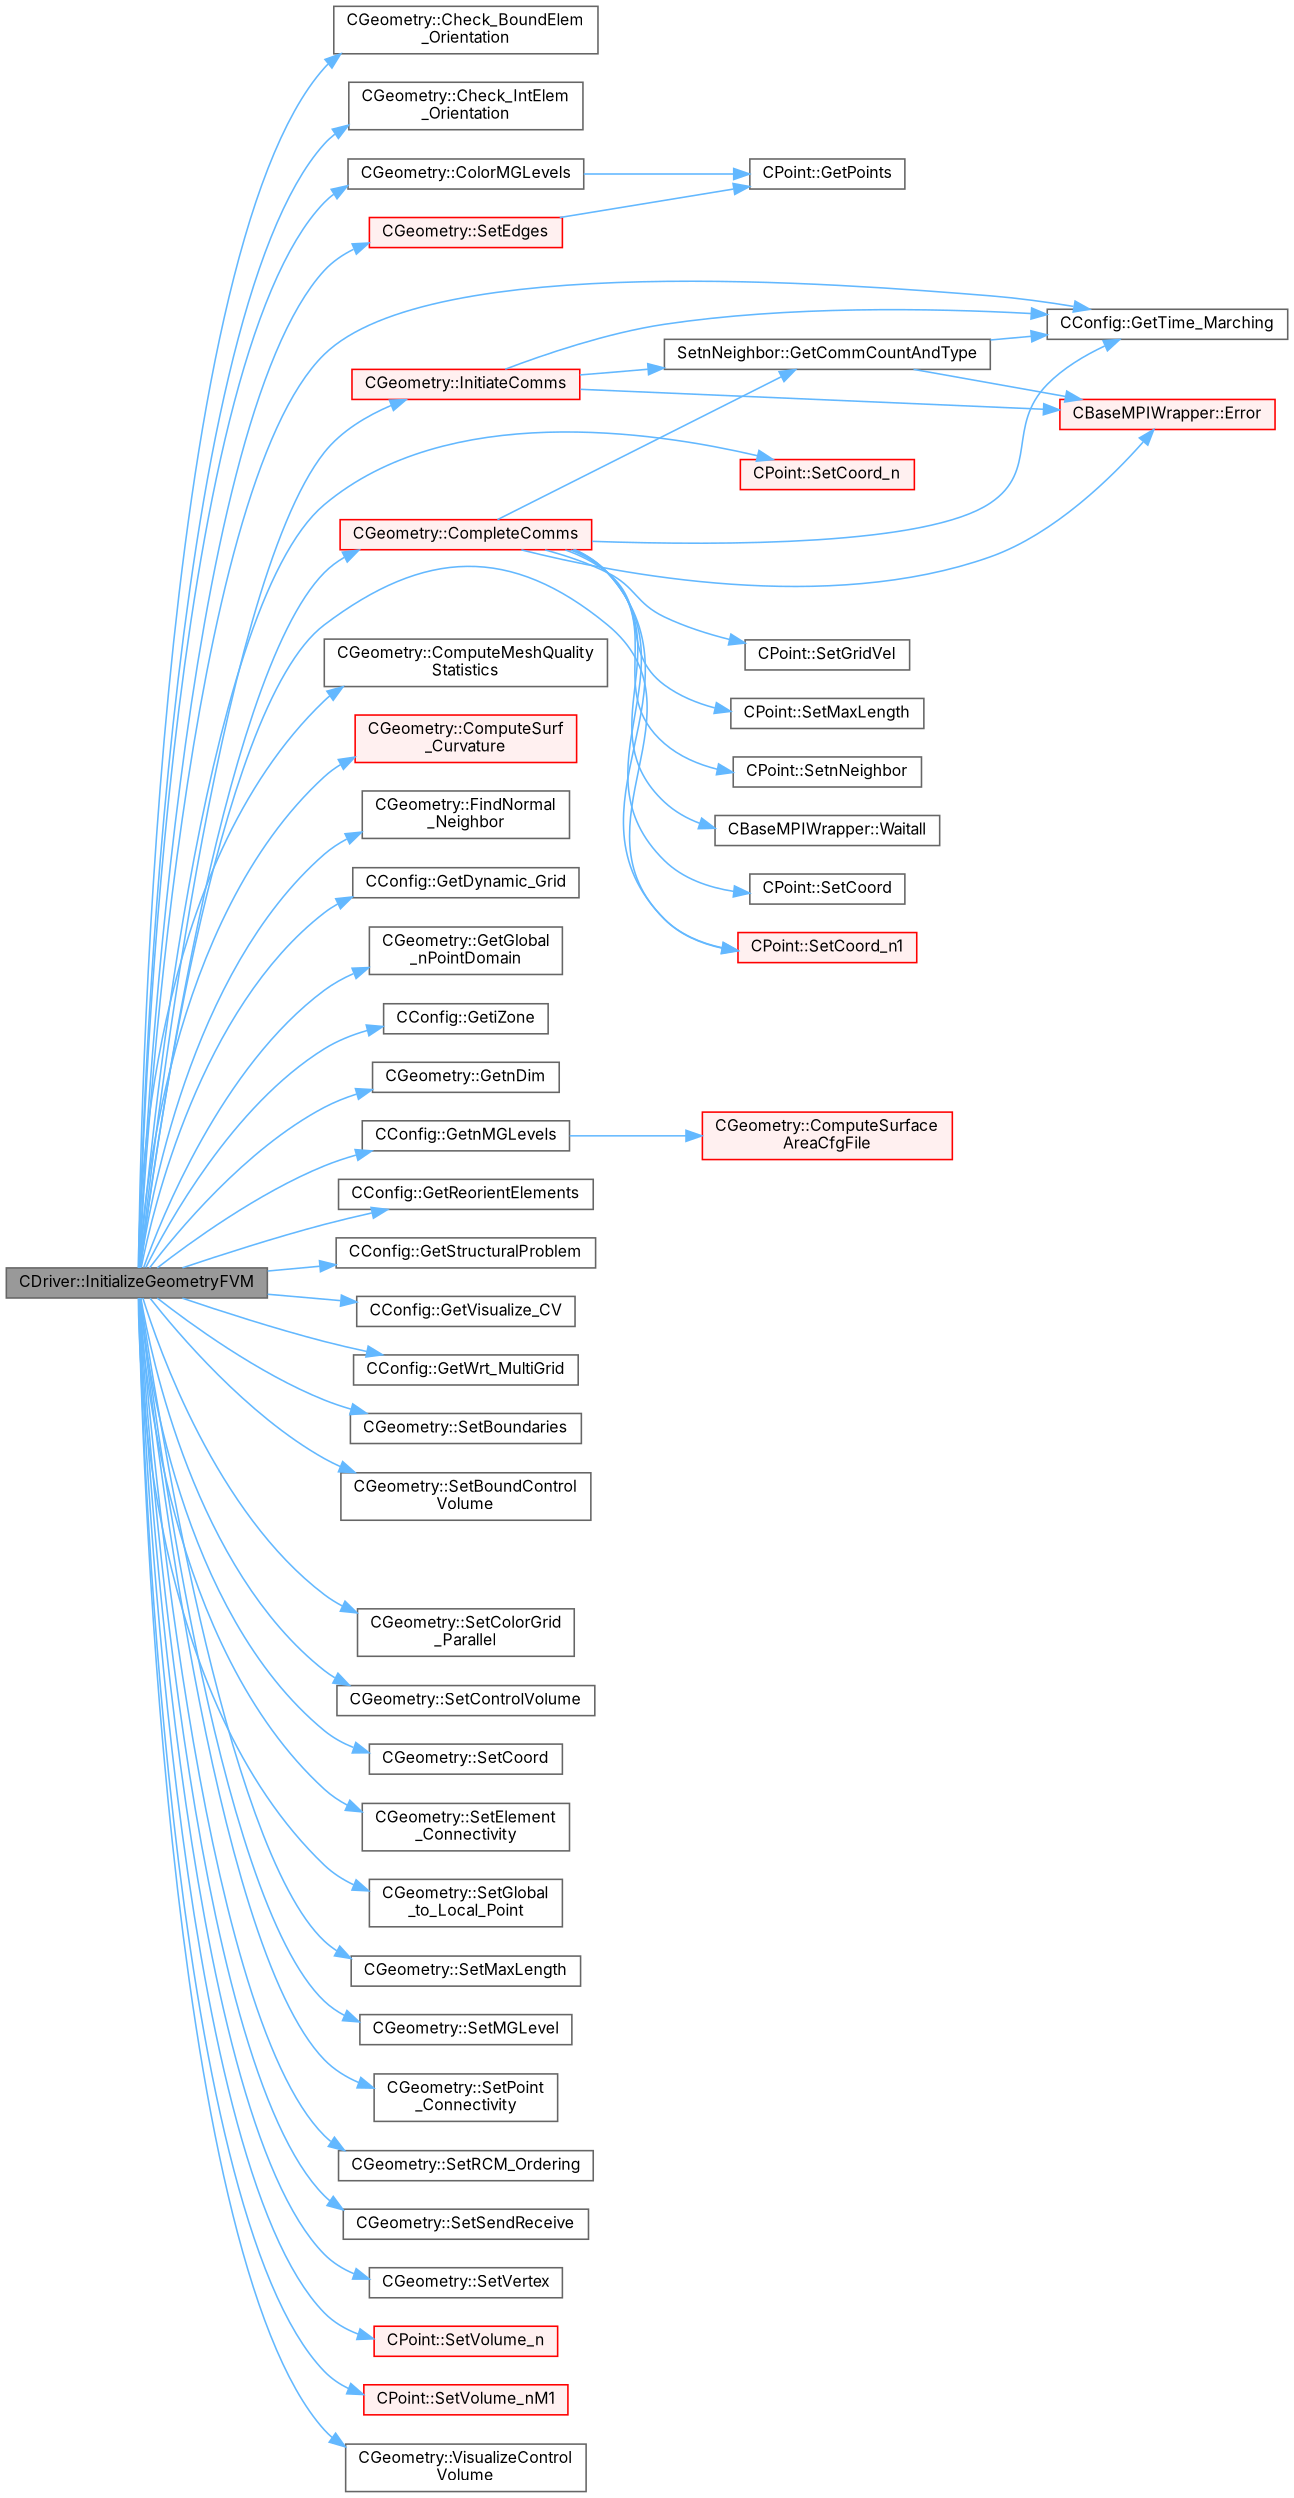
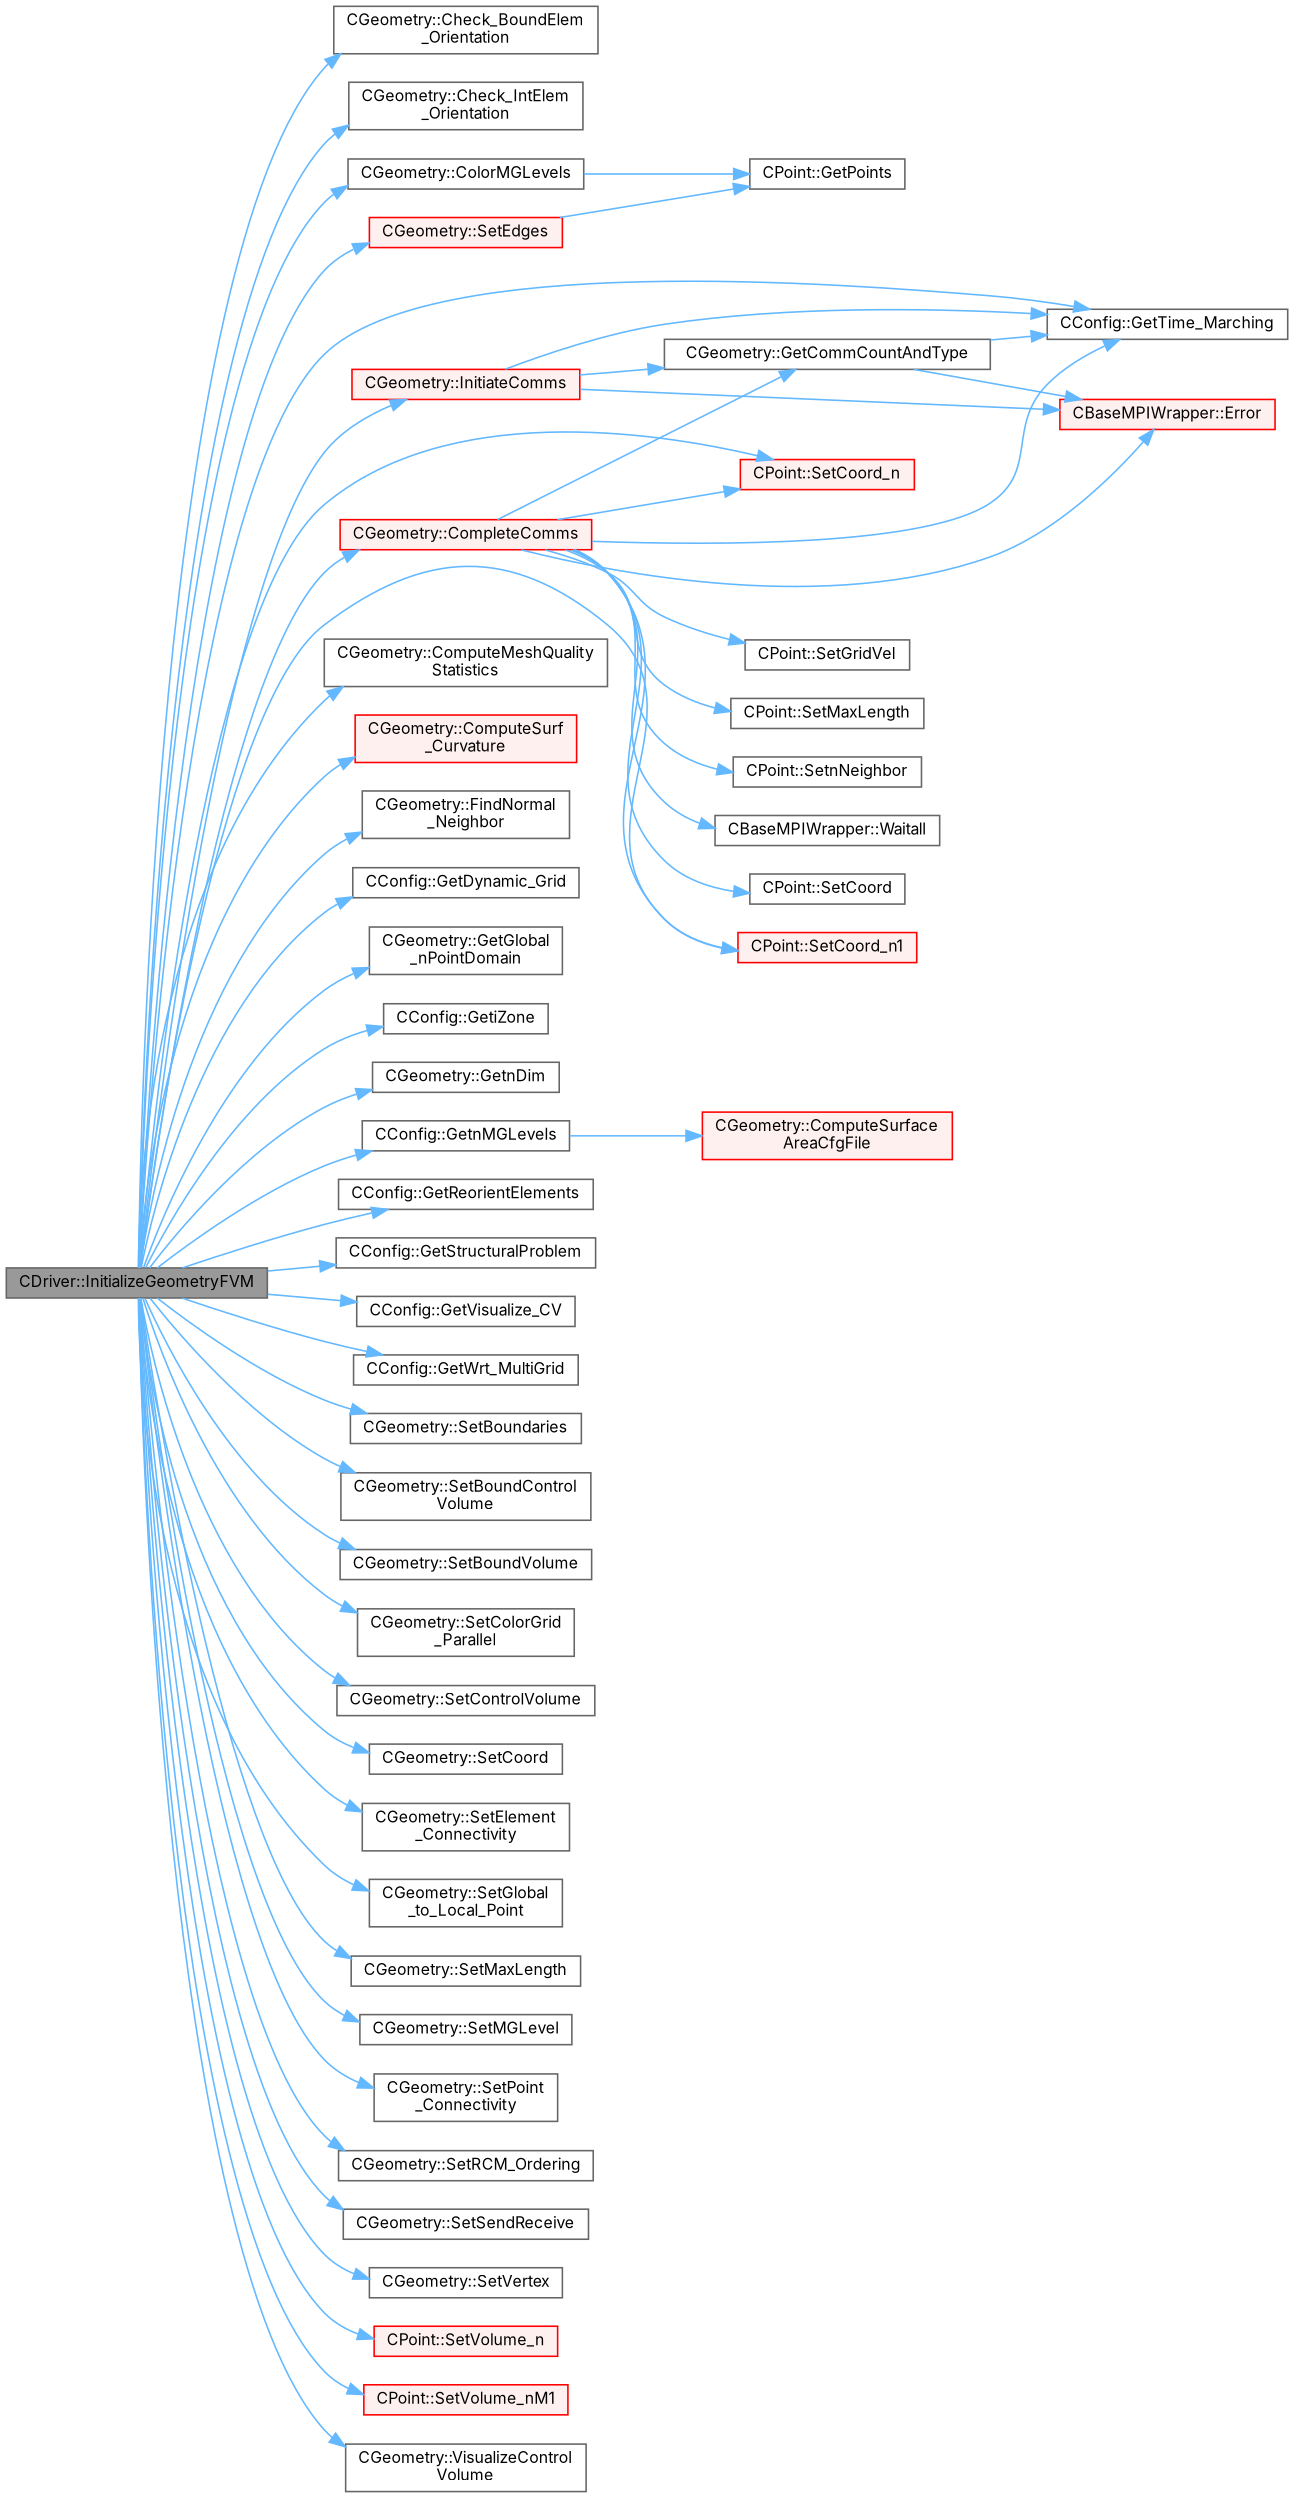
node "SetnNeighbor::GetCommCountAndType": label "SetnNeighbor::GetCommCountAndType" -> "CGeometry::GetCommCountAndType"
edge "CGeometry::CompleteComms" -> "CPoint::SetCoord_n": added
node "CGeometry::SetBoundVolume": added
